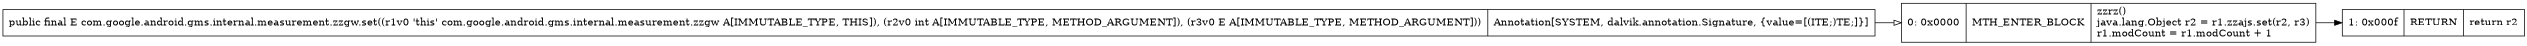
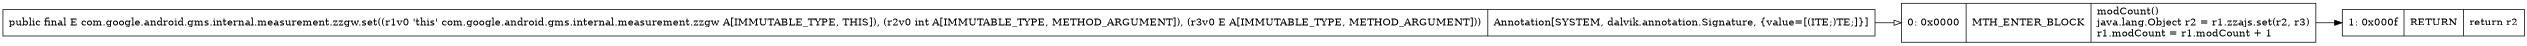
node "0: 0x0000": text "zzrz()" -> "modCount()"
